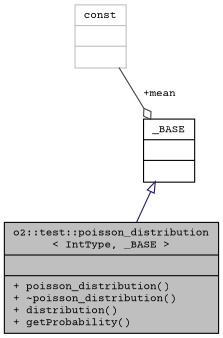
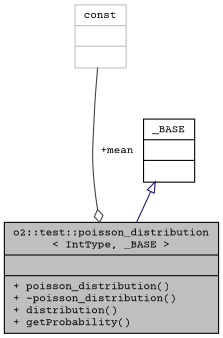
edge "const" -> "_BASE": now "const" -> "o2::test::poisson_distribution"
